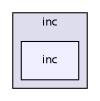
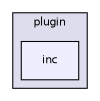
cluster "inc": label "inc" -> "plugin"
